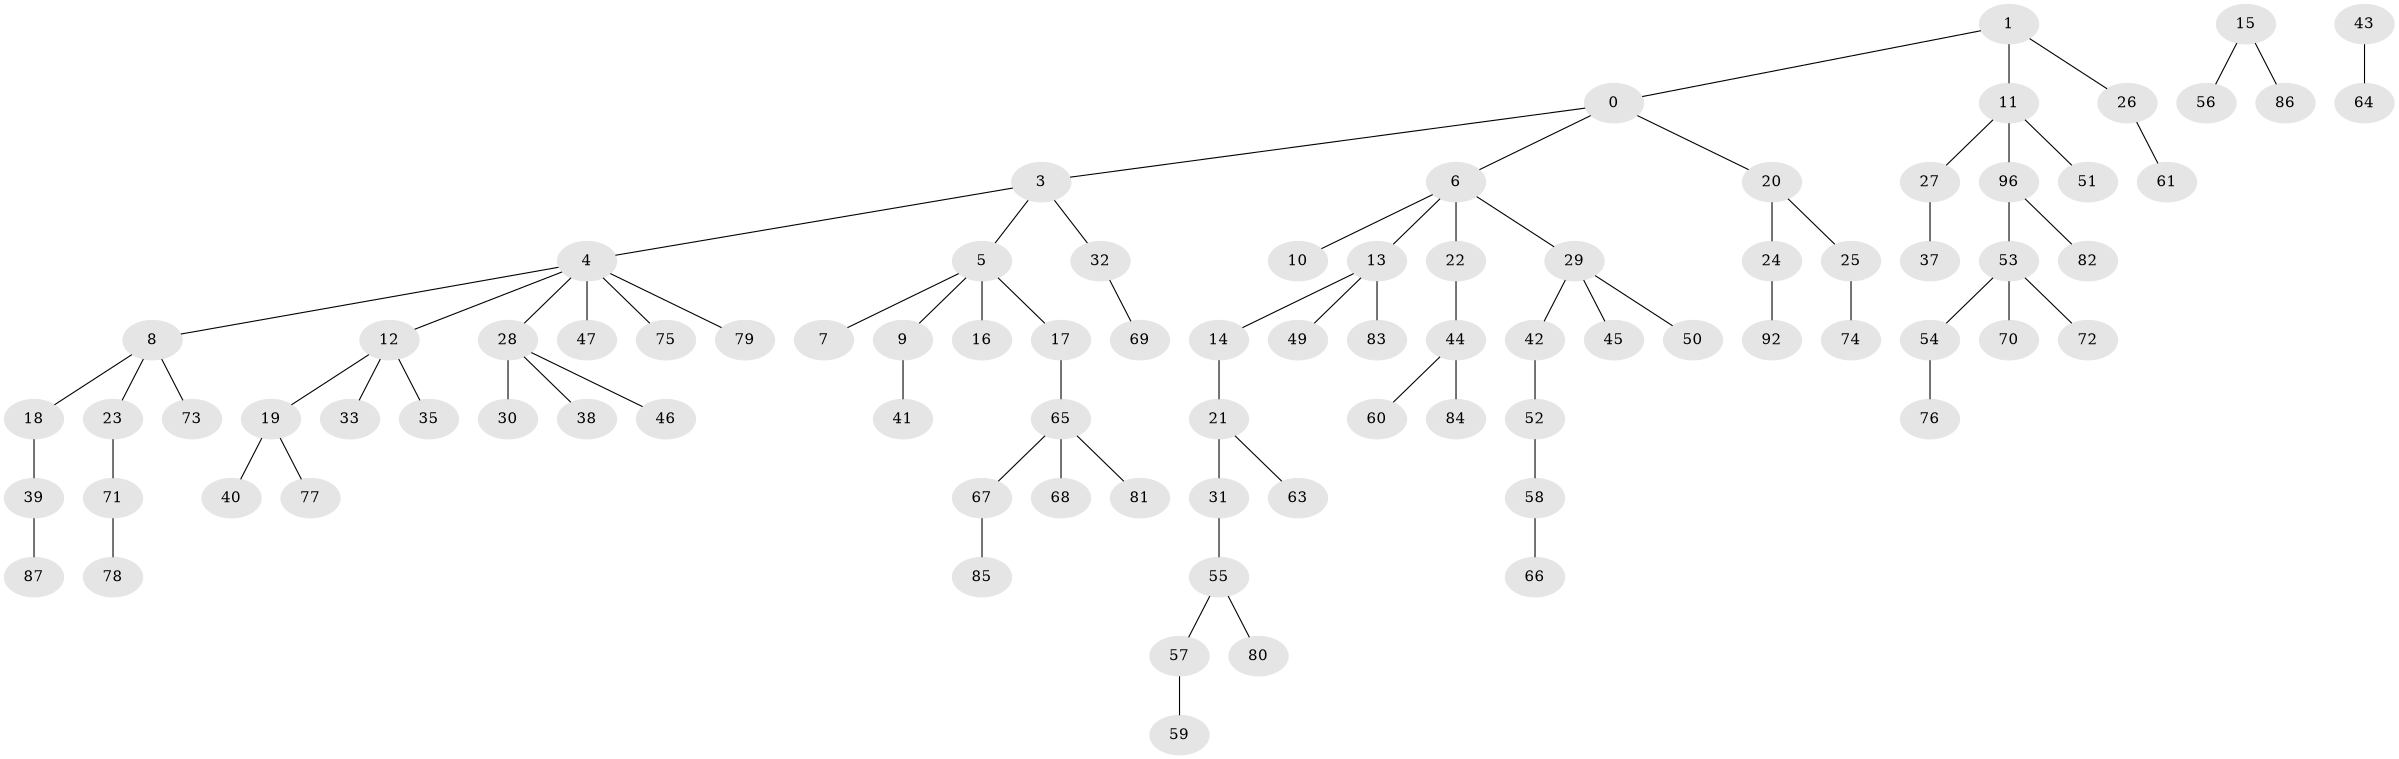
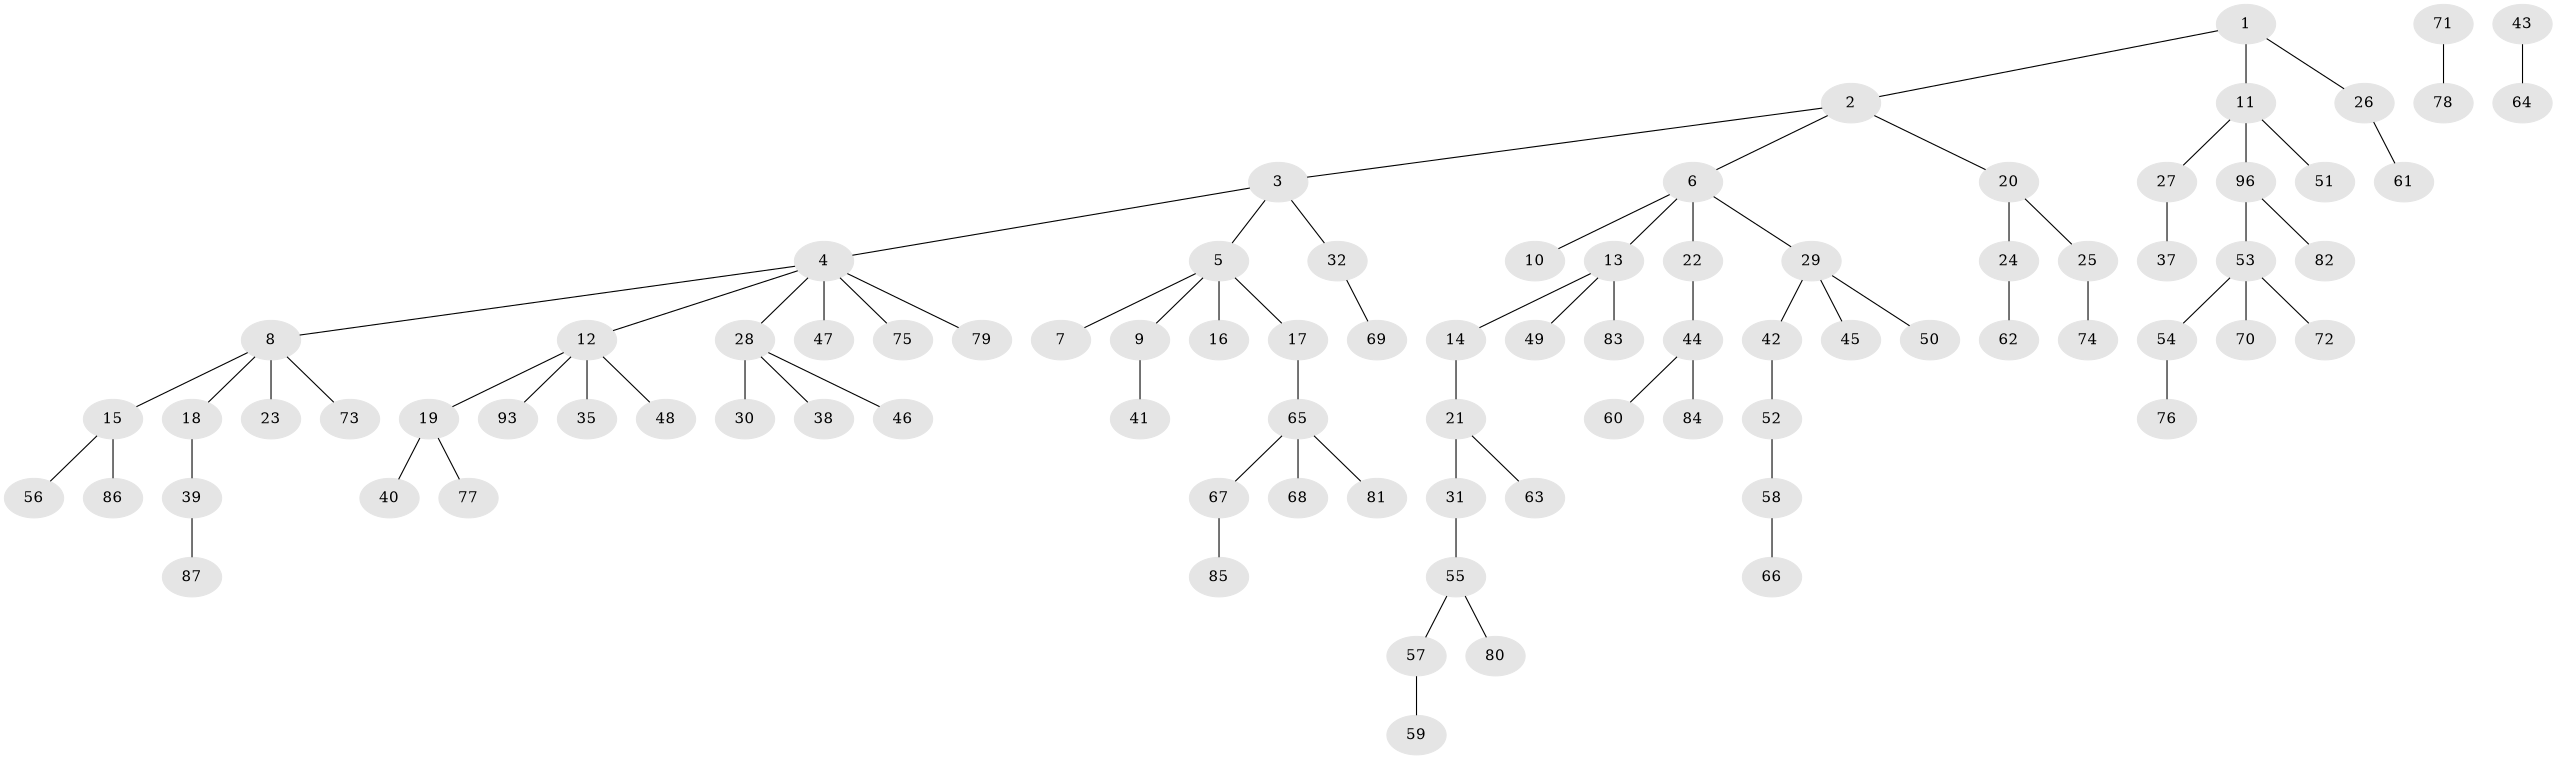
node "0": label "0" -> "2"
node "92": label "92" -> "62"
edge "8" -- "15": added
node "33": label "33" -> "93"
node "48": added
edge "23" -- "71": removed
